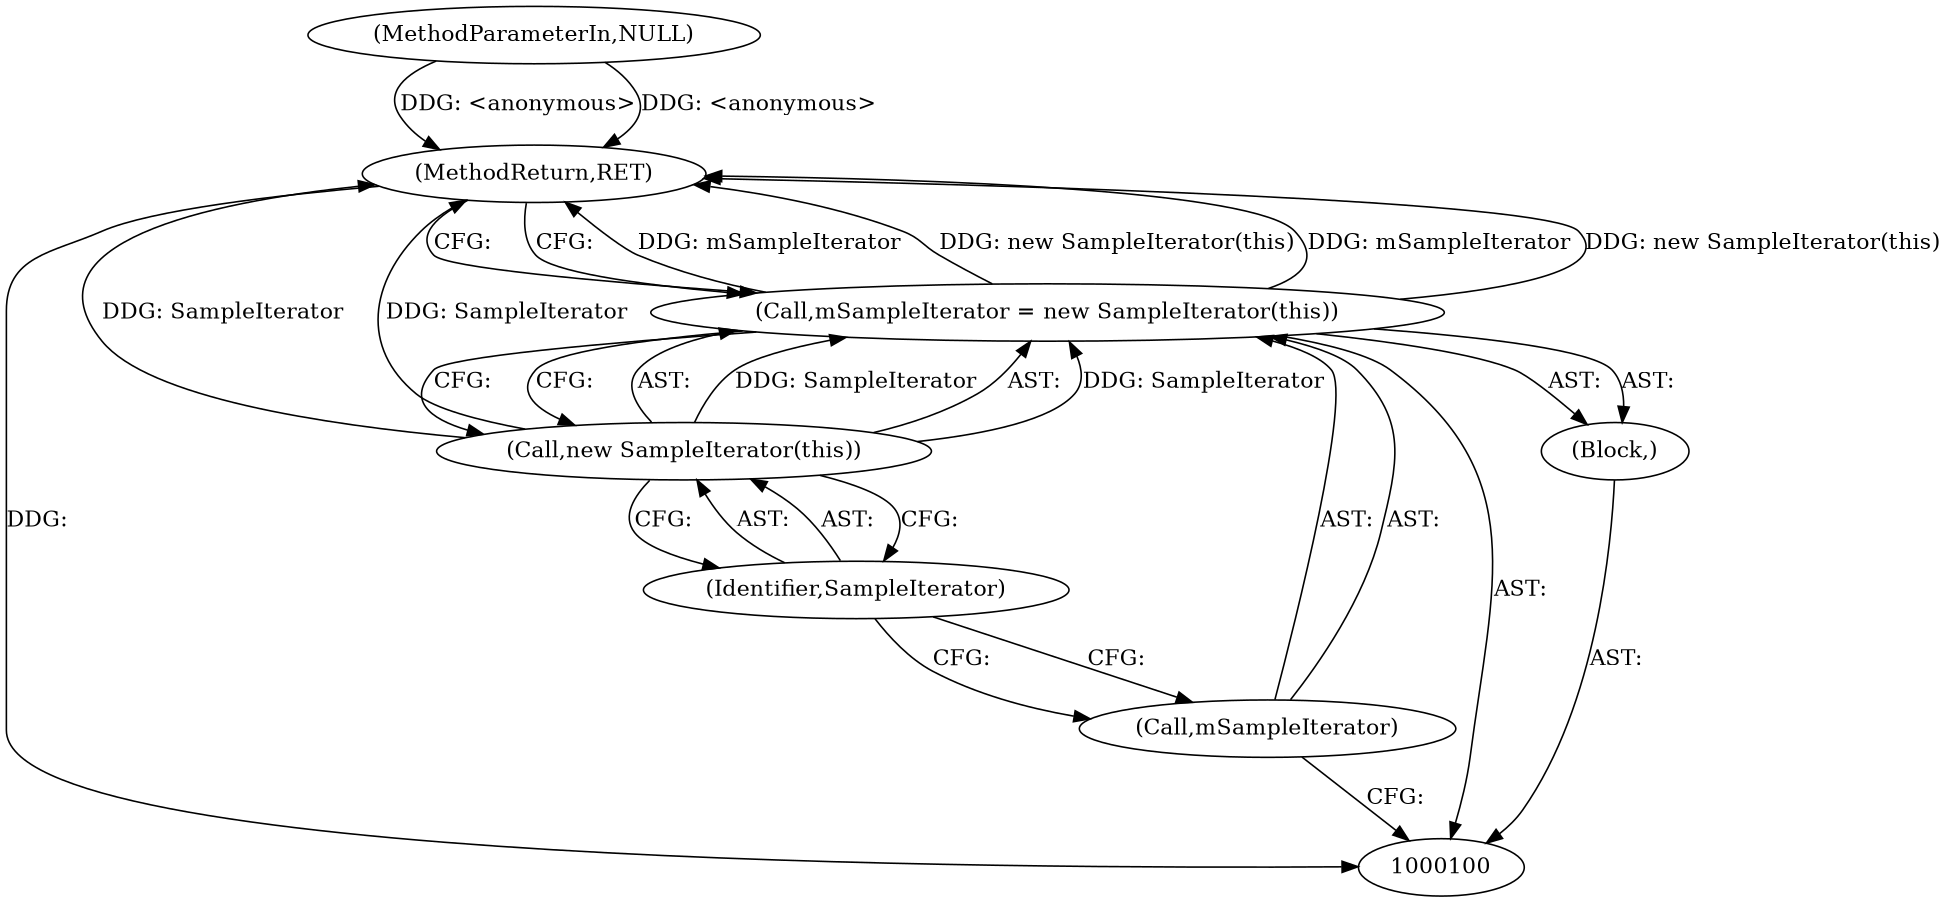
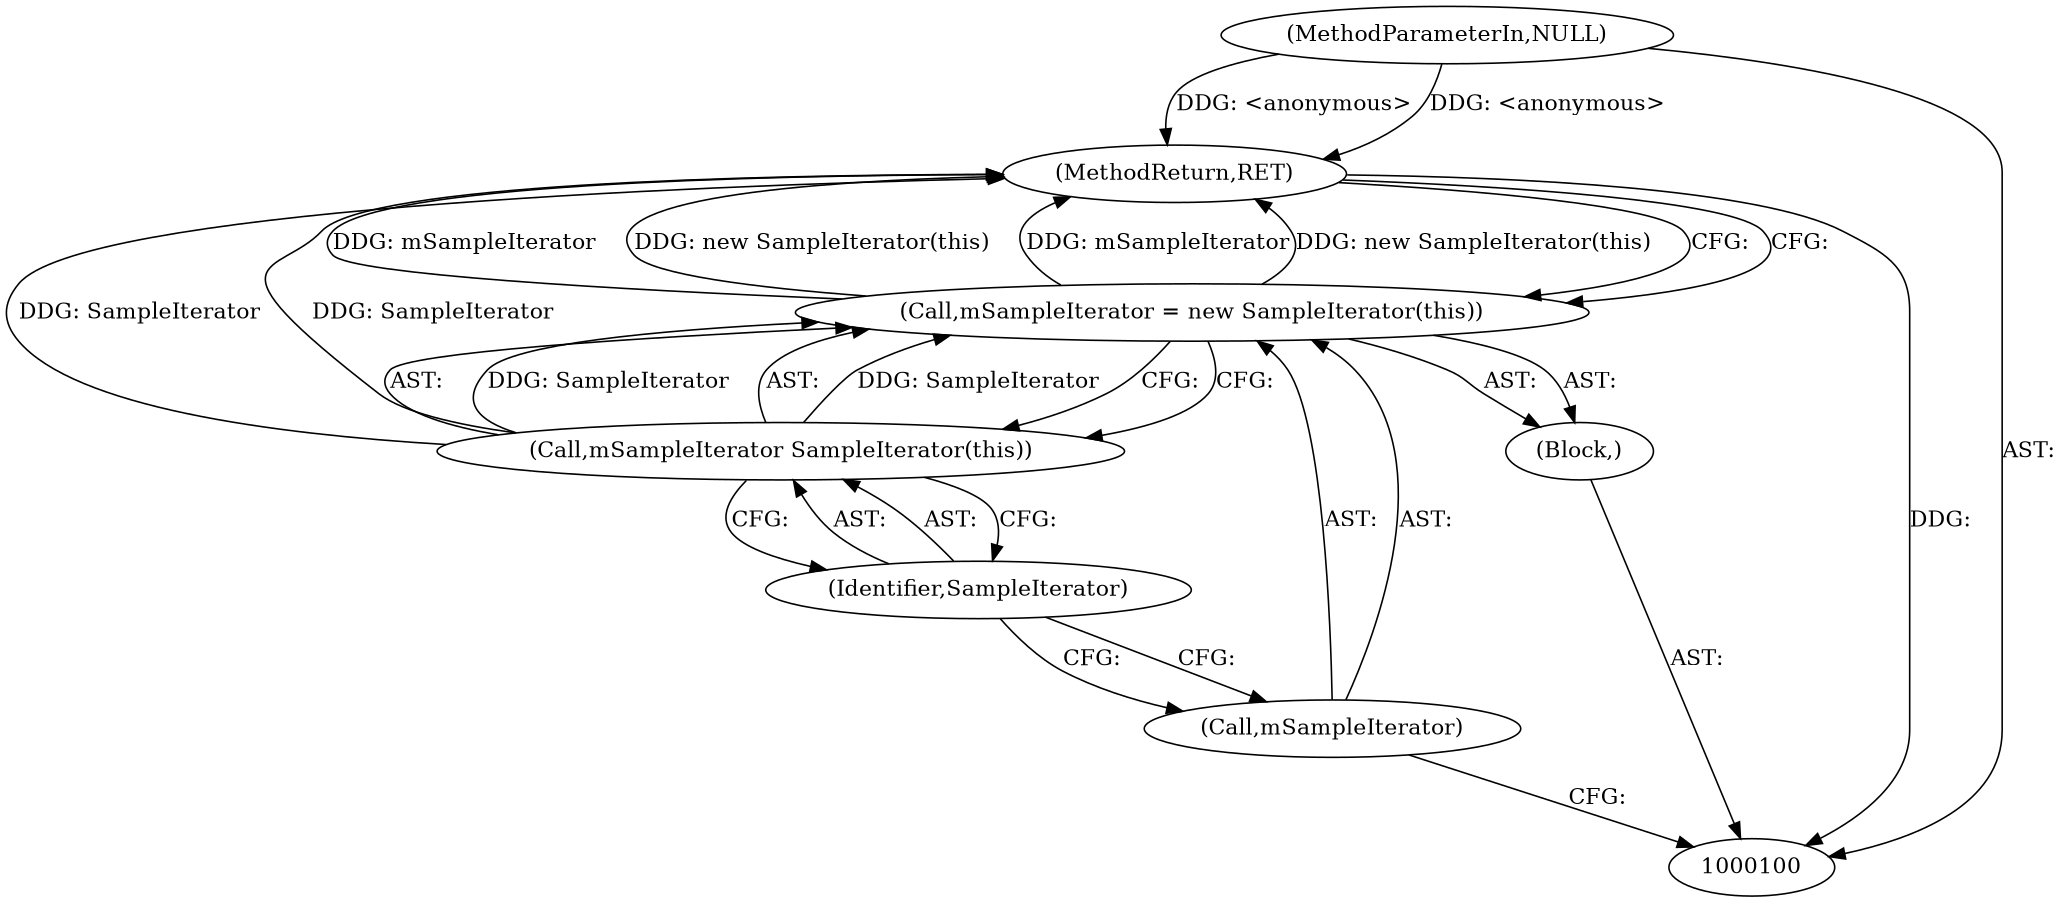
node "(Call,new SampleIterator(this))": label "(Call,new SampleIterator(this))" -> "(Call,mSampleIterator SampleIterator(this))"
edge "(Call,mSampleIterator = new SampleIterator(this))" -> "1000100": now "(MethodParameterIn,NULL)" -> "1000100"
